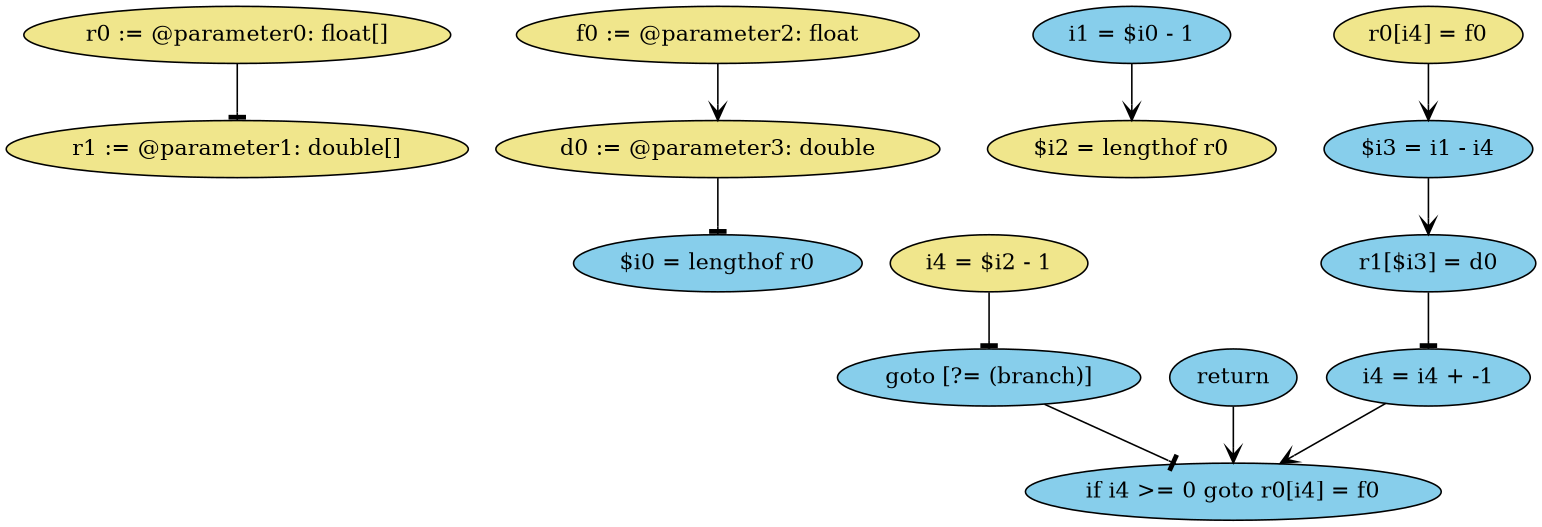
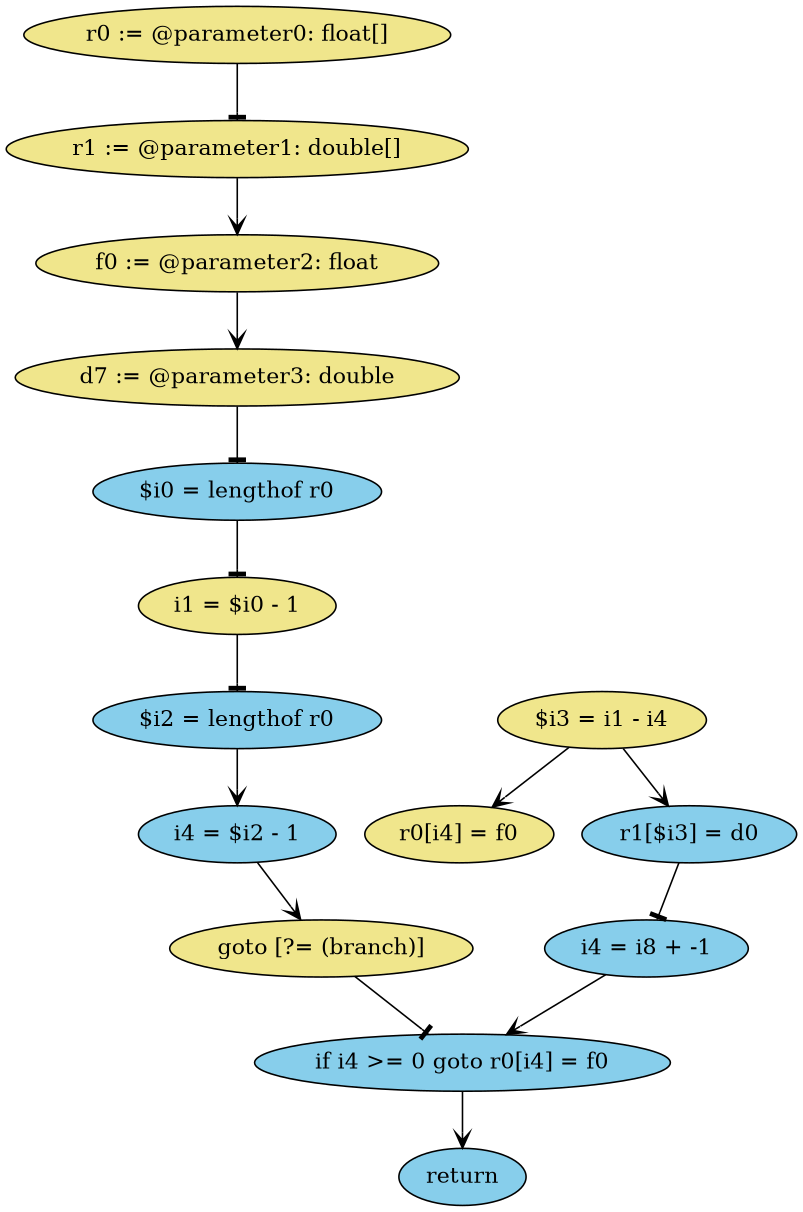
node "i1 = $i0 - 1": fillcolor skyblue -> khaki
edge "i1 = $i0 - 1" -> "$i2 = lengthof r0": arrowhead vee -> tee
edge "r0[i4] = f0" -> "$i3 = i1 - i4": reversed
node "d0 := @parameter3: double": label "d0 := @parameter3: double" -> "d7 := @parameter3: double"
node "$i2 = lengthof r0": fillcolor khaki -> skyblue
node "$i3 = i1 - i4": fillcolor skyblue -> khaki
edge "r1 := @parameter1: double[]" -> "f0 := @parameter2: float": added
node "i4 = $i2 - 1": fillcolor khaki -> skyblue
edge "i4 = $i2 - 1" -> "goto [?= (branch)]": arrowhead tee -> vee
node "goto [?= (branch)]": fillcolor skyblue -> khaki
node "i4 = i4 + -1": label "i4 = i4 + -1" -> "i4 = i8 + -1"
edge "return" -> "if i4 >= 0 goto r0[i4] = f0": reversed
edge "$i0 = lengthof r0" -> "i1 = $i0 - 1": added
edge "$i2 = lengthof r0" -> "i4 = $i2 - 1": added
